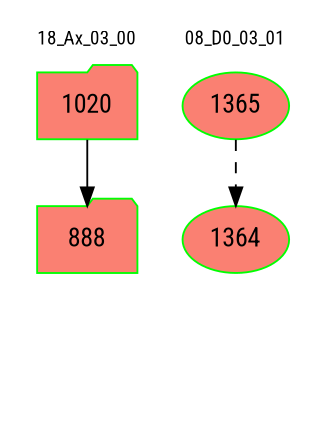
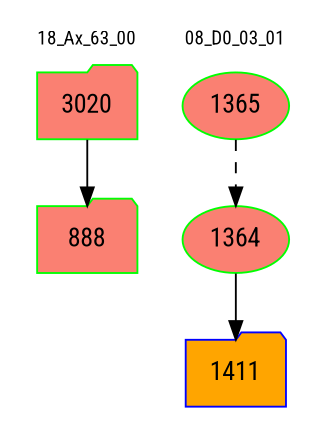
cluster "18_Ax_03_00": label "18_Ax_03_00" -> "18_Ax_63_00"
node "1020": label "1020" -> "3020"
node "1411": added
